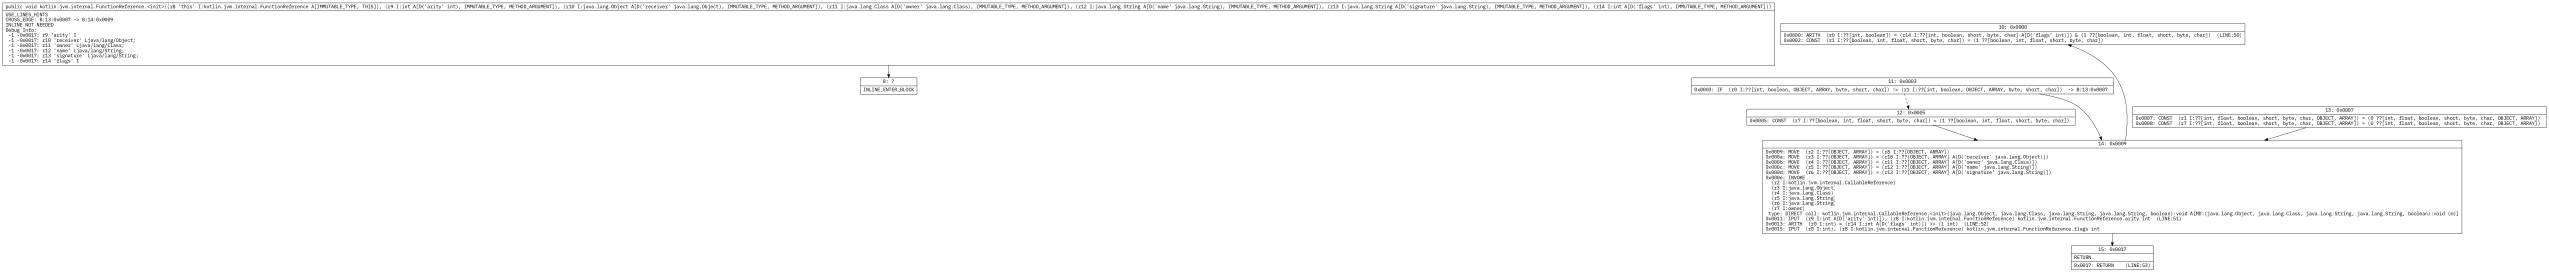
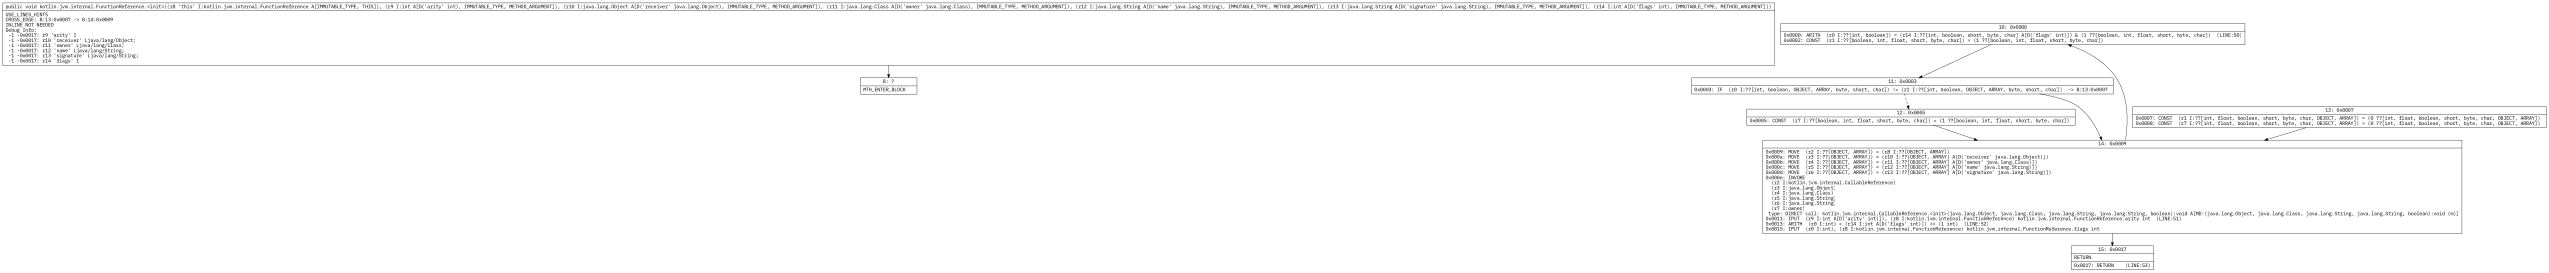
edge "10: 0x0000" -> "11: 0x0003": added
node "8: ?": text "INLINE_ENTER_BLOCK" -> "MTH_ENTER_BLOCK"
